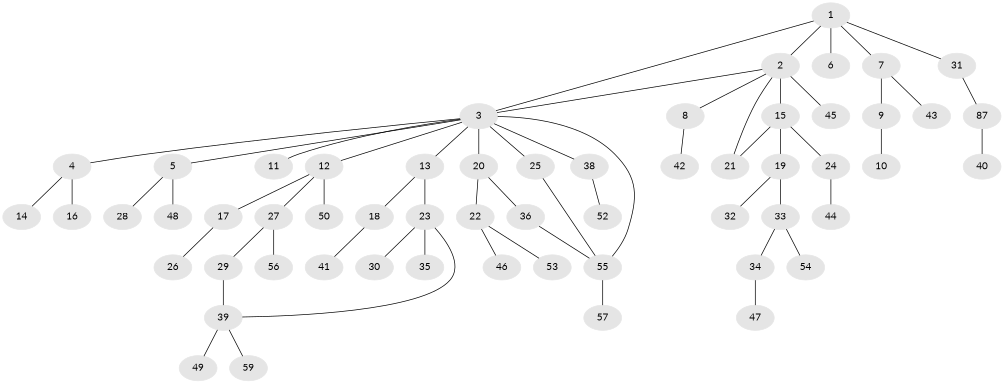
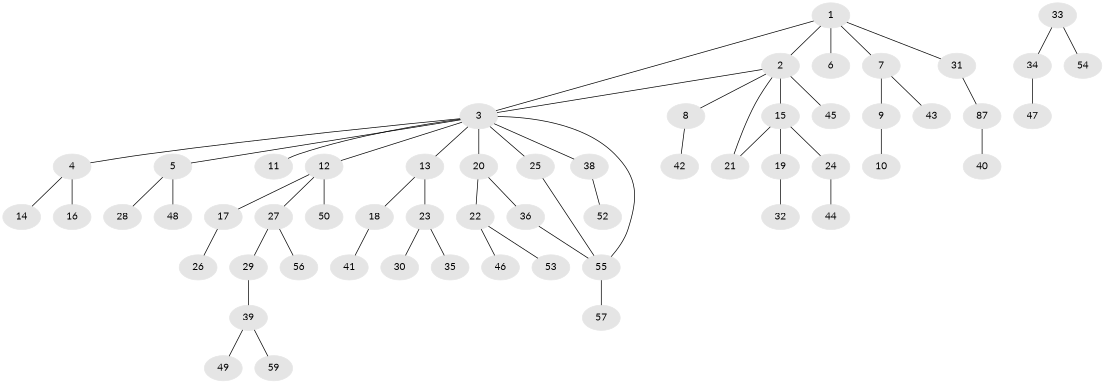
edge "19" -- "33": removed
edge "23" -- "39": removed
